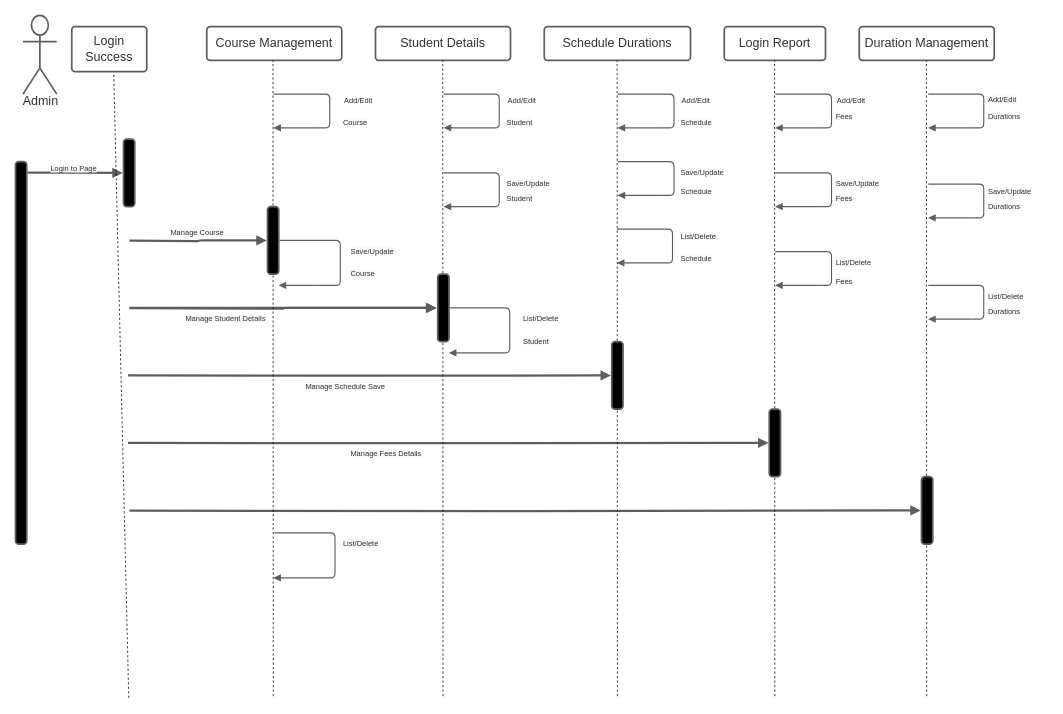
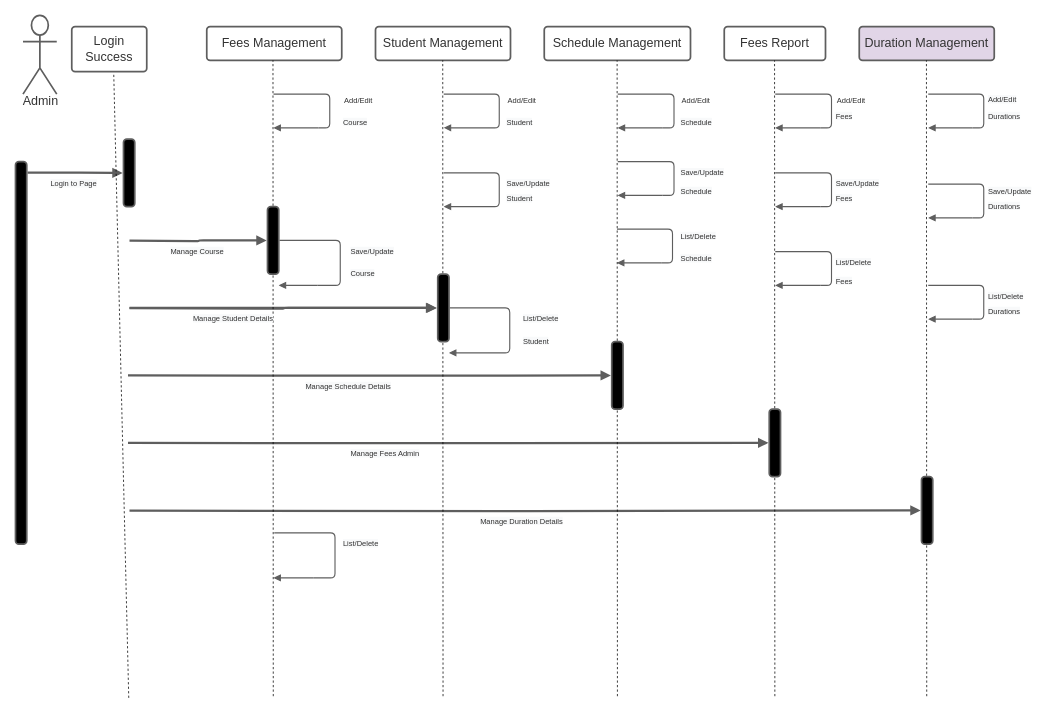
node "Course Management": label "Course Management" -> "Fees Management"
node "Student Details": label "Student Details" -> "Student Management"
node "Schedule Durations": label "Schedule Durations" -> "Schedule Management"
node "Login Report": label "Login Report" -> "Fees Report"
node "Duration Management": fillcolor #ffffff -> #e1d5e7
node "Login to Page": moved (75, 169) -> (75, 184)
node "Manage Course": moved (199, 233) -> (199, 252)
node "Manage Student Details": moved (233, 319) -> (240, 319)
node "Manage Schedule Save": label "Manage Schedule Save" -> "Manage Schedule Details"
node "Manage Fees Details": label "Manage Fees Details" -> "Manage Fees Admin"
node "Manage Duration Details": added
